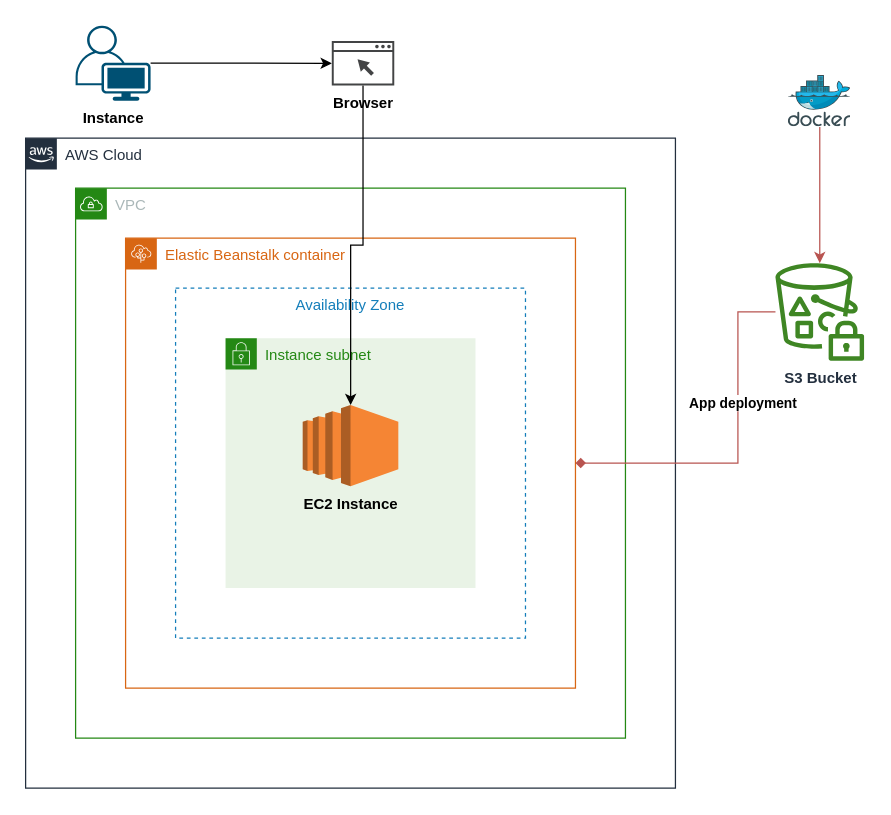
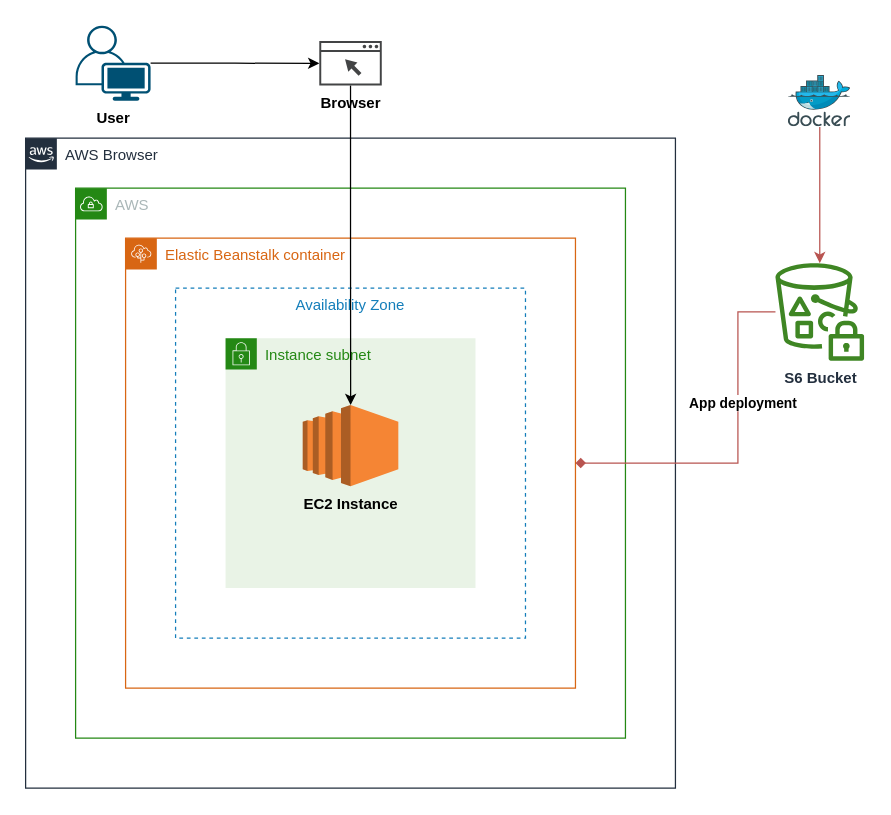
node "Browser": moved (363, 63) -> (351, 63)
node "Instance": label "Instance" -> "User"
node "AWS Cloud": label "AWS Cloud" -> "AWS Browser"
node "VPC": label "VPC" -> "AWS"
node "S3 Bucket": label "S3 Bucket" -> "S6 Bucket"
